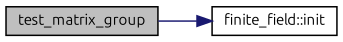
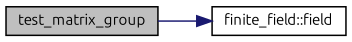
node "finite_field::init": label "finite_field::init" -> "finite_field::field"
